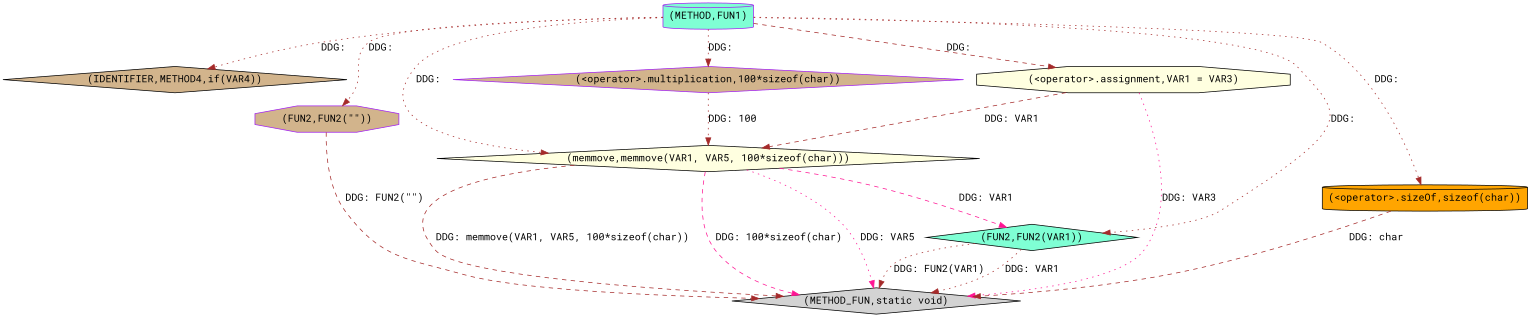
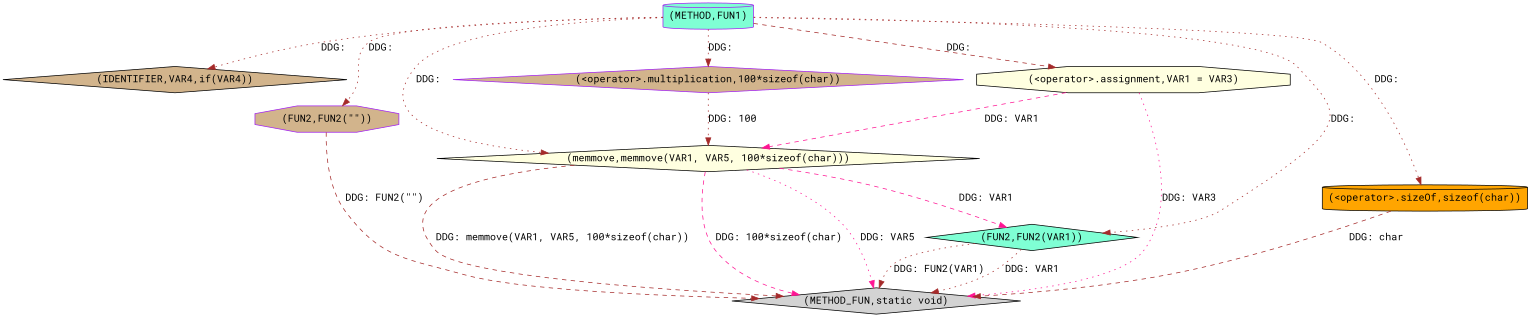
node "(IDENTIFIER,METHOD4,if(VAR4))": label "(IDENTIFIER,METHOD4,if(VAR4))" -> "(IDENTIFIER,VAR4,if(VAR4))"
edge "(<operator>.assignment,VAR1 = VAR3)" -> "(memmove,memmove(VAR1, VAR5, 100*sizeof(char)))": color brown -> deeppink
